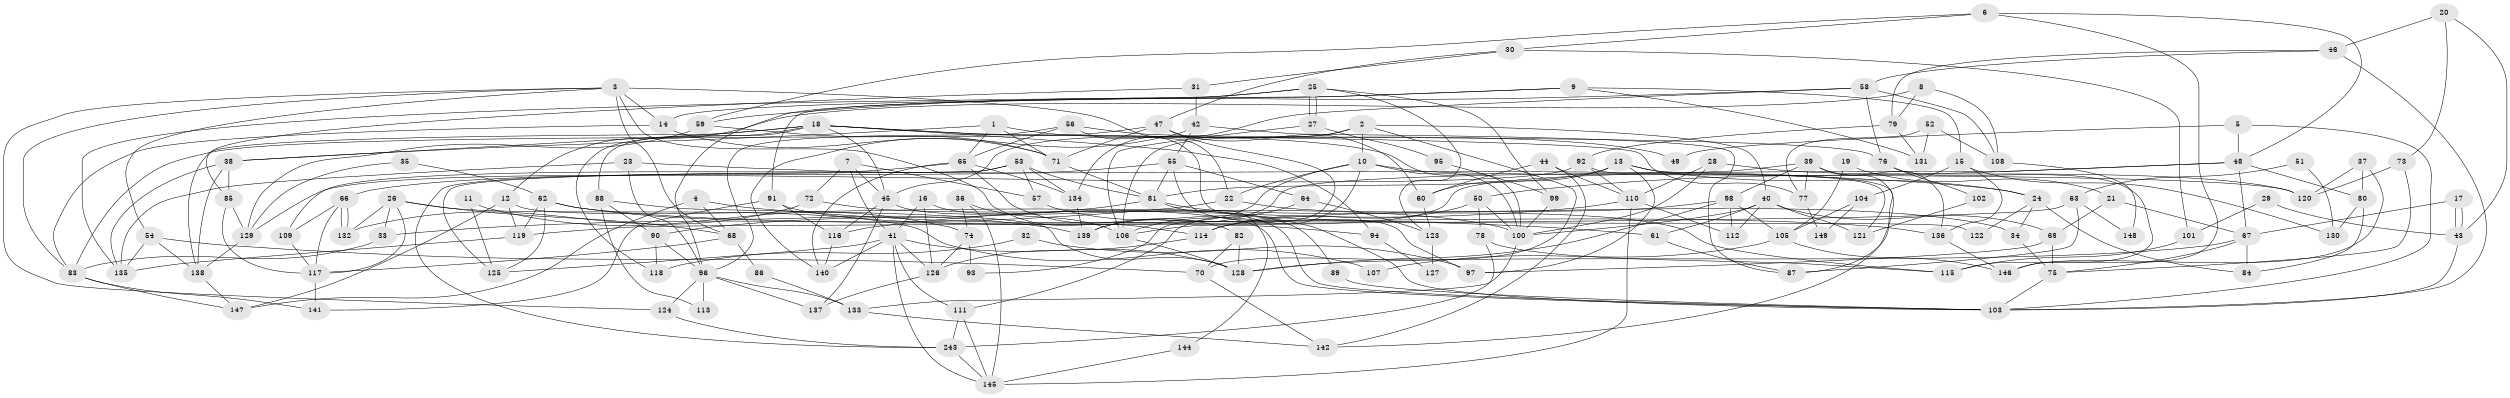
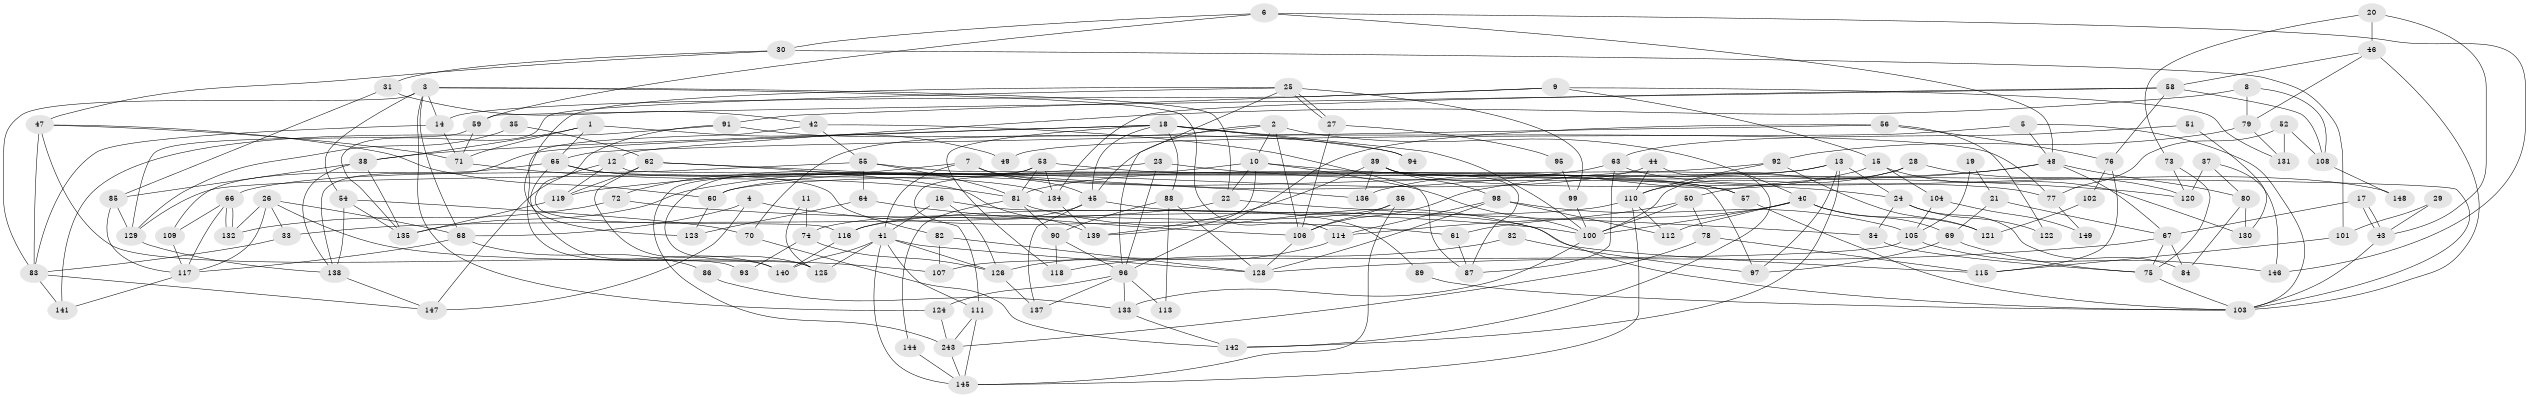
edge "136" -- "146": removed
edge "82" -- "70": now "82" -- "107"
node "127": removed
